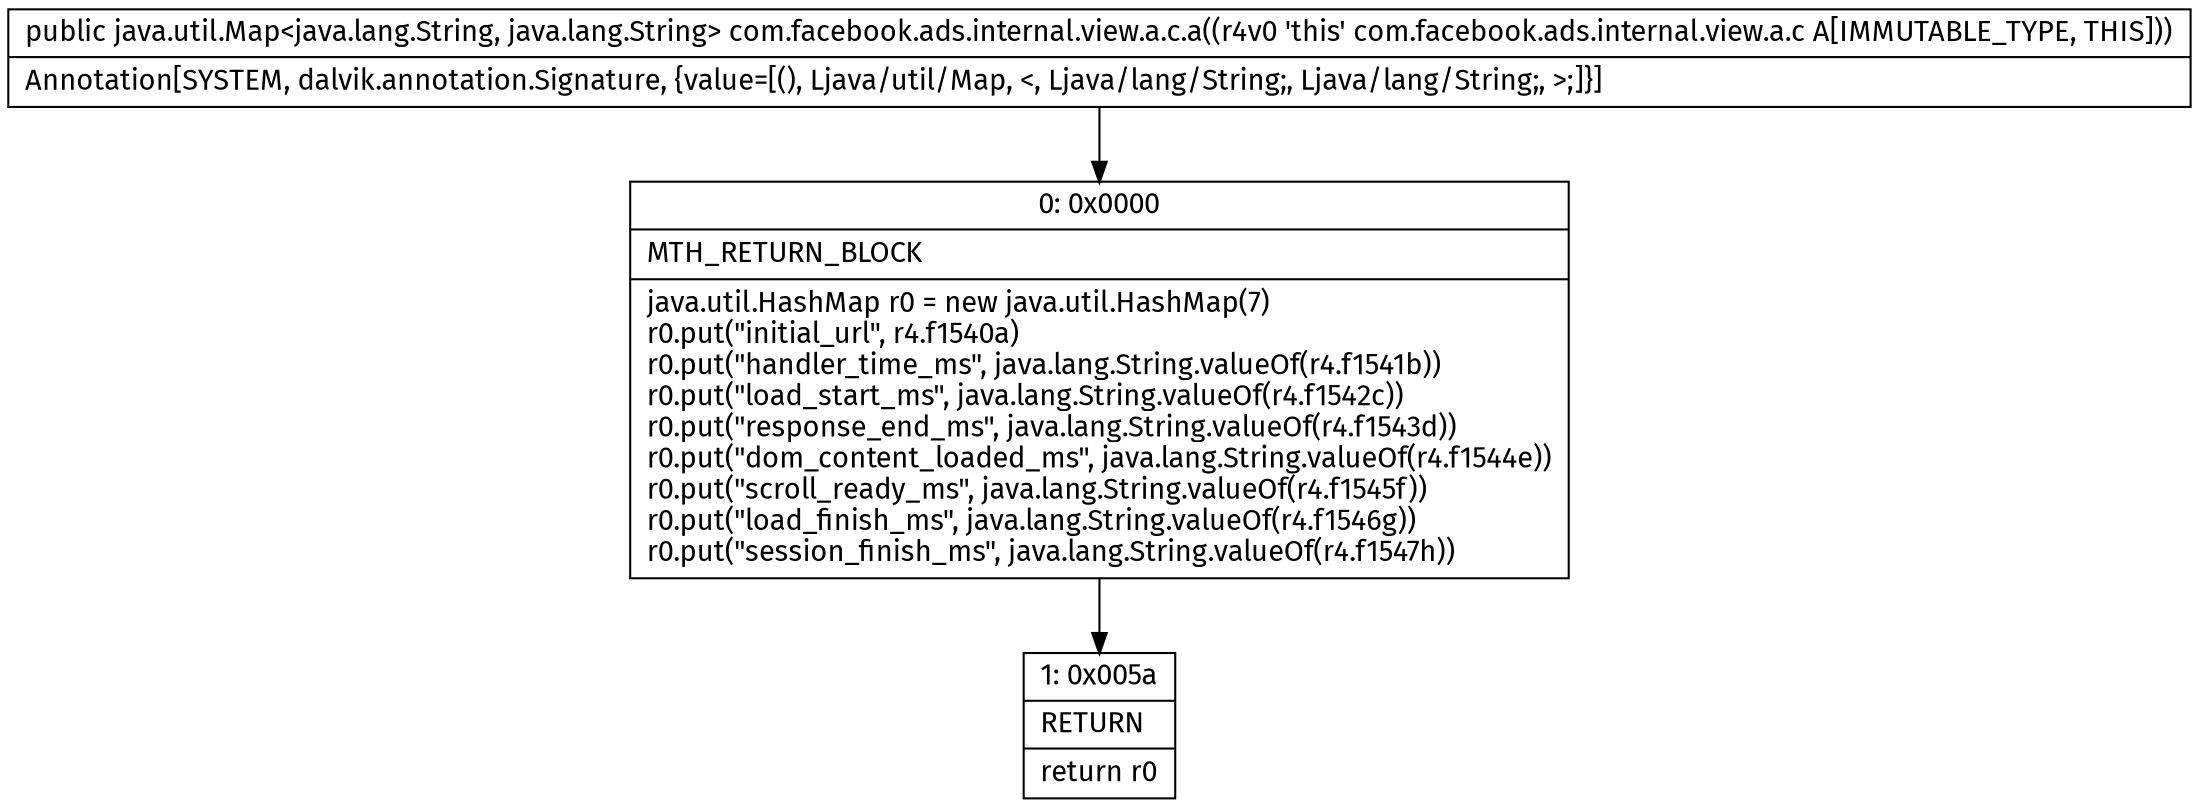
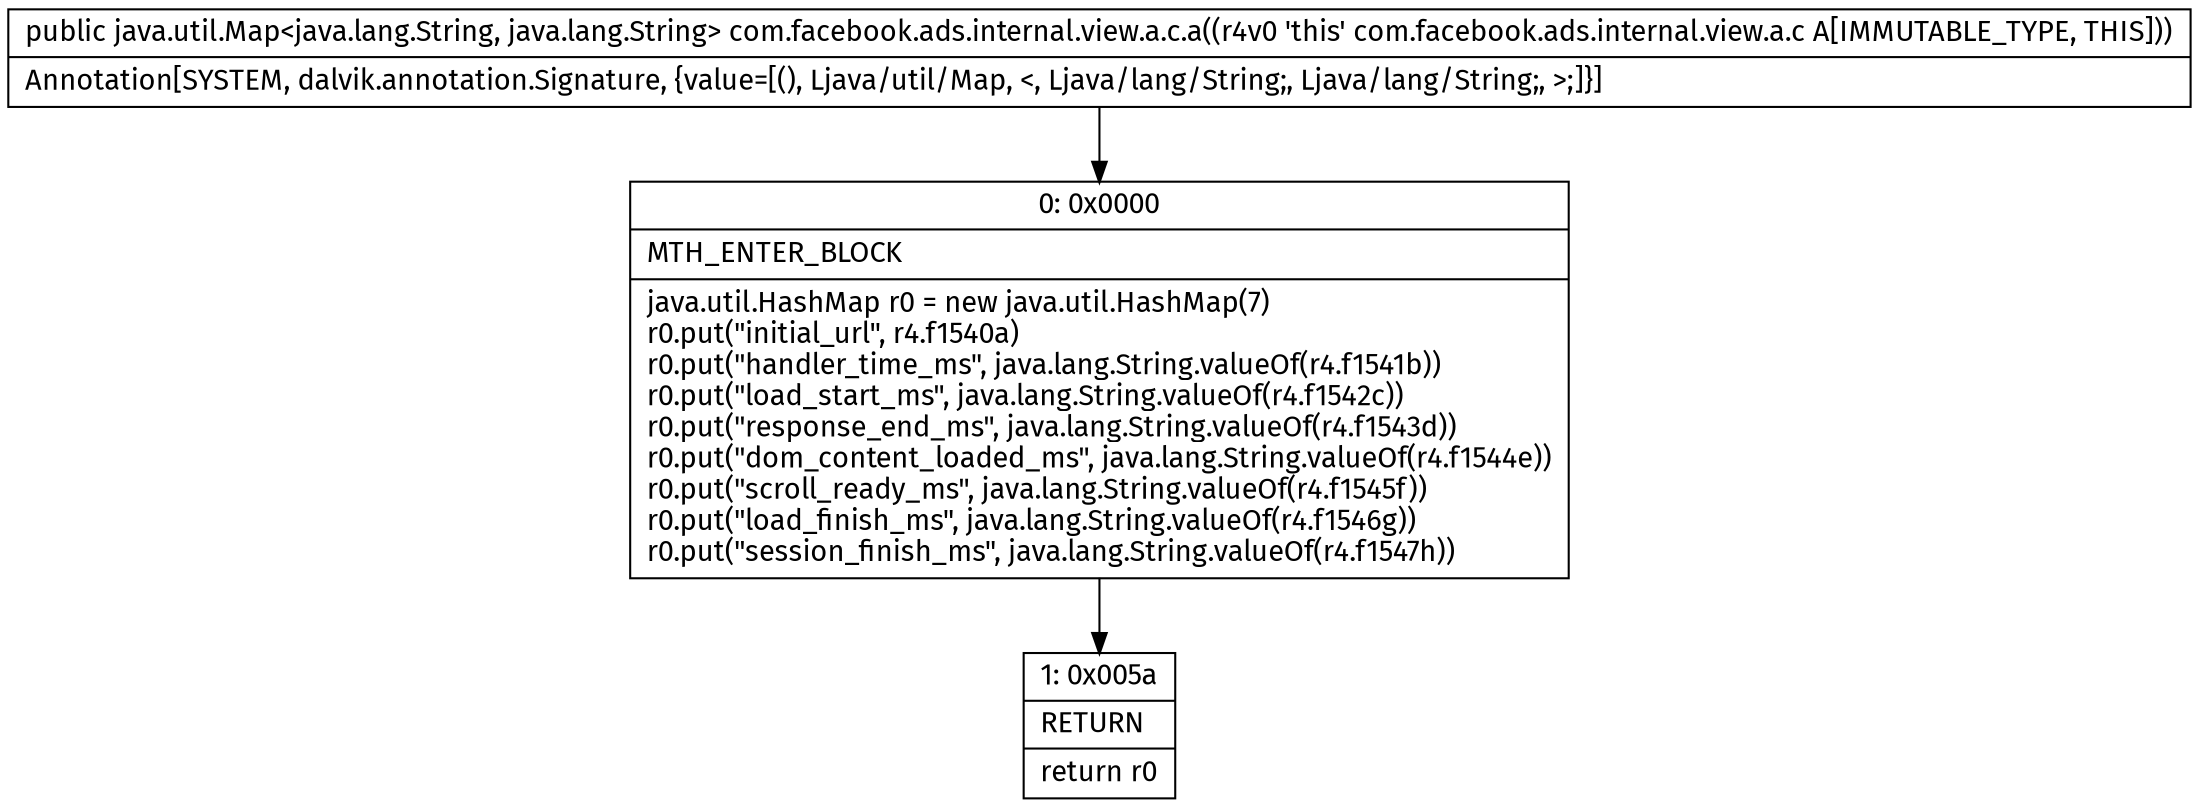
node "0: 0x0000": text "MTH_RETURN_BLOCK" -> "MTH_ENTER_BLOCK"
